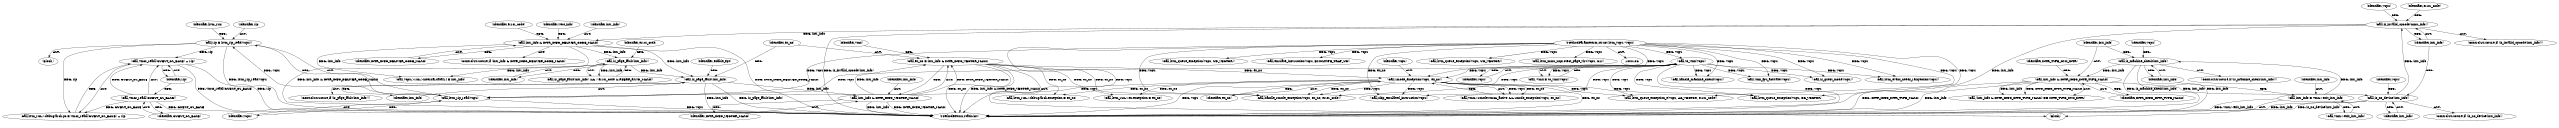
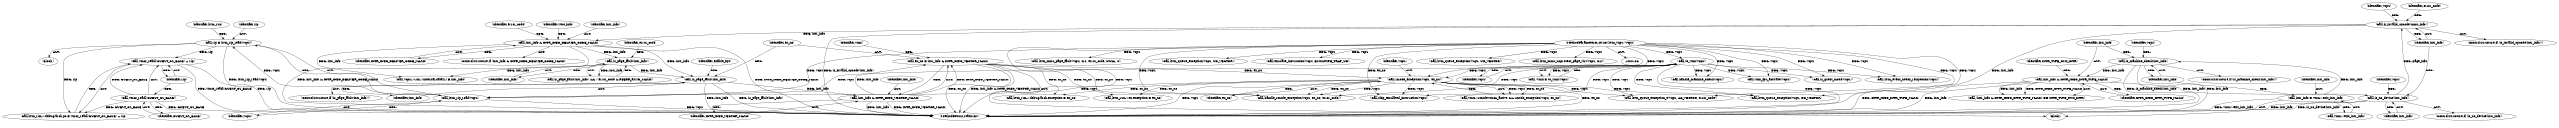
node "(Call,kvm_mmu_page_fault(vcpu, cr2, error_code, NULL, 0))": added
edge "(Call,is_no_device(intr_info))" -> "(Call,is_invalid_opcode(mmu_info))": label "DDG: intr_info" -> "DDG: page_info"
